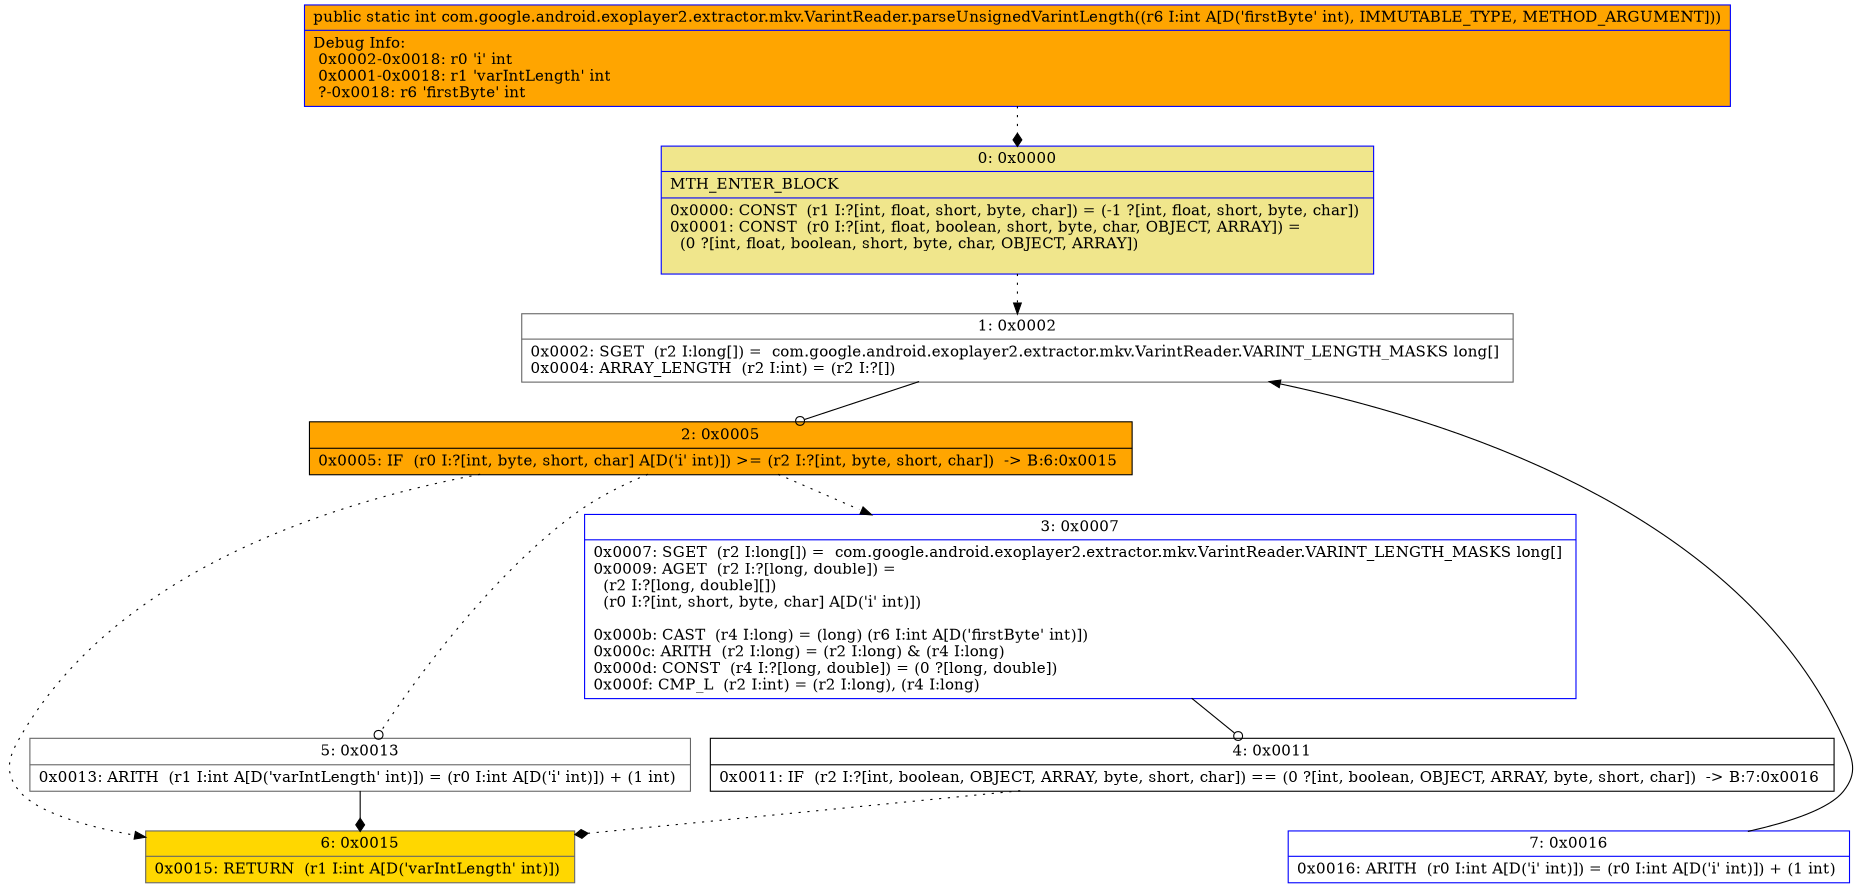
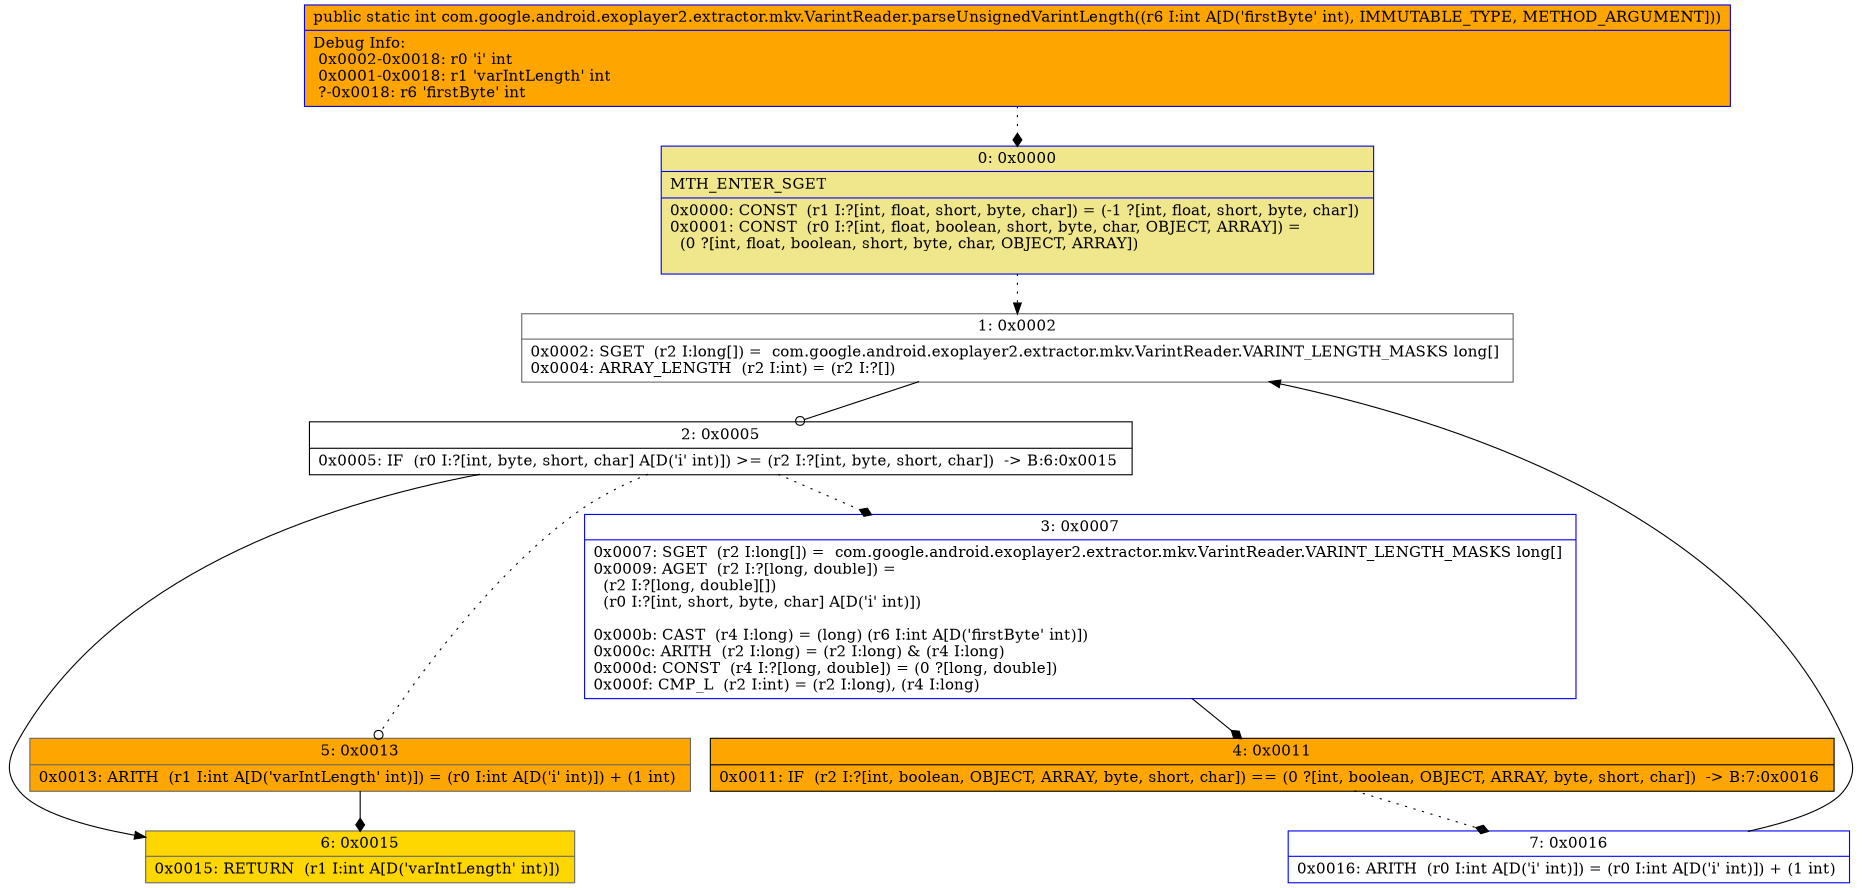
node "0: 0x0000": text "MTH_ENTER_BLOCK" -> "MTH_ENTER_SGET"
node "2: 0x0005": fillcolor orange -> white
edge "2: 0x0005" -> "3: 0x0007": arrowhead normal -> diamond
edge "2: 0x0005" -> "6: 0x0015": style dotted -> solid
edge "3: 0x0007" -> "4: 0x0011": arrowhead odot -> diamond
node "5: 0x0013": fillcolor white -> orange
node "4: 0x0011": fillcolor white -> orange
edge "4: 0x0011" -> "6: 0x0015": now "4: 0x0011" -> "7: 0x0016"
